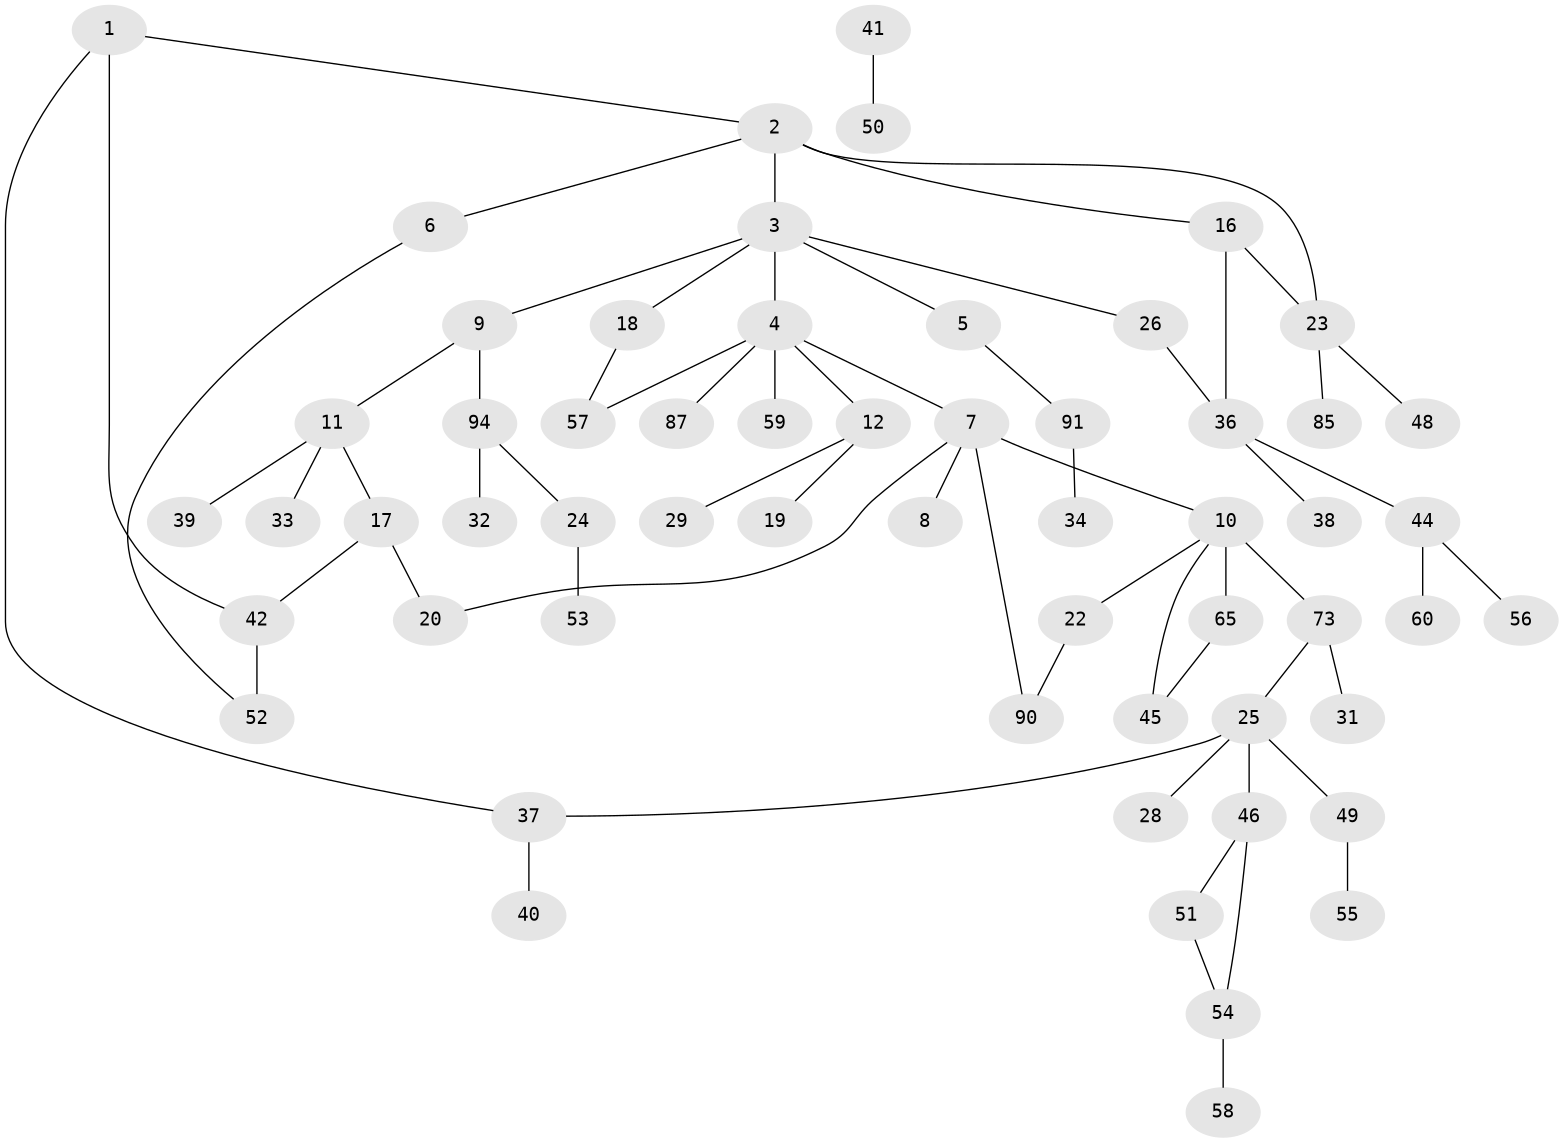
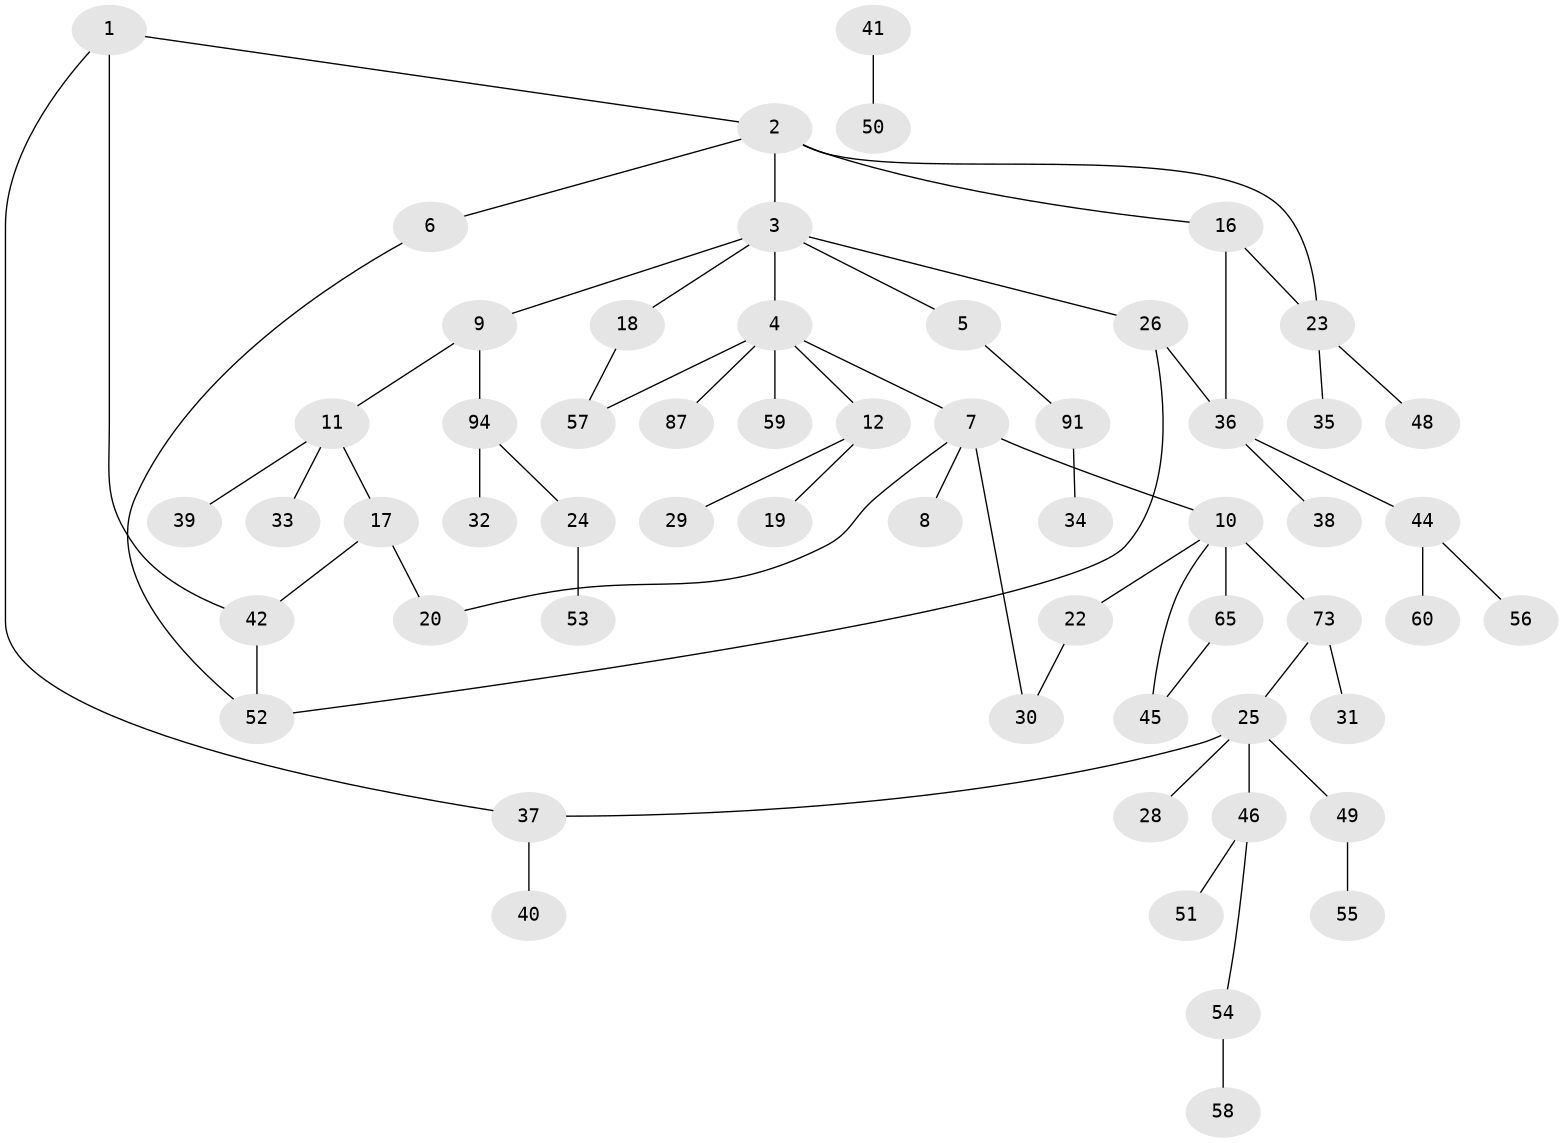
node "85": label "85" -> "35"
edge "26" -- "52": added
node "90": label "90" -> "30"
edge "51" -- "54": removed
